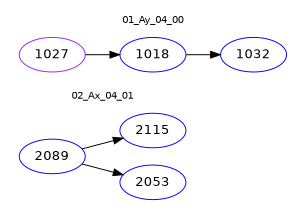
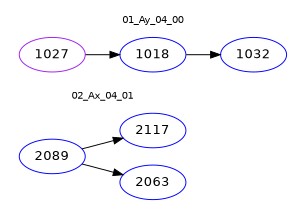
node "2115": label "2115" -> "2117"
node "2053": label "2053" -> "2063"
